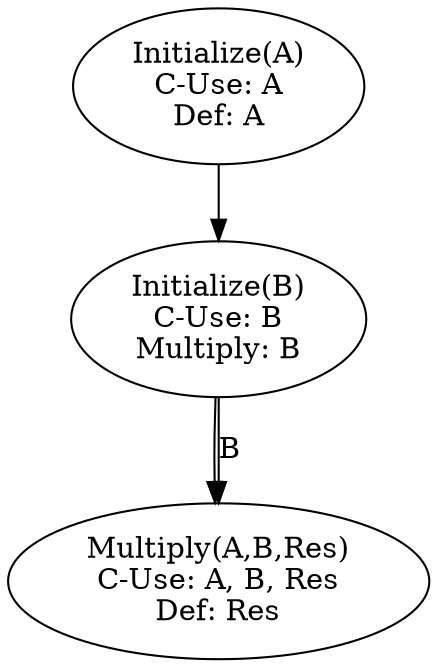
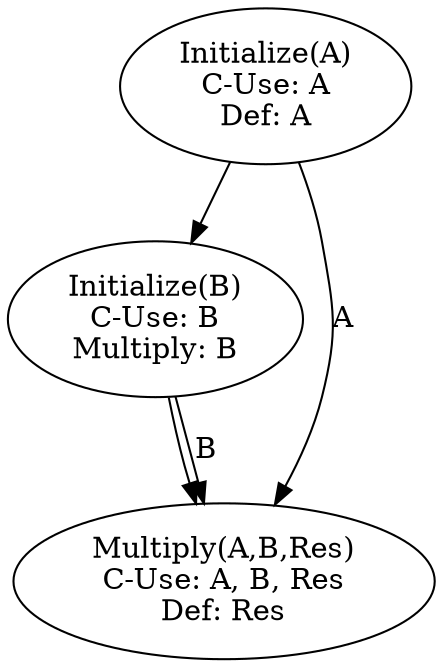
edge "Initialize(A) C-Use: A Def: A" -> "Multiply(A,B,Res) C-Use: A, B, Res Def: Res": added, label "A"
